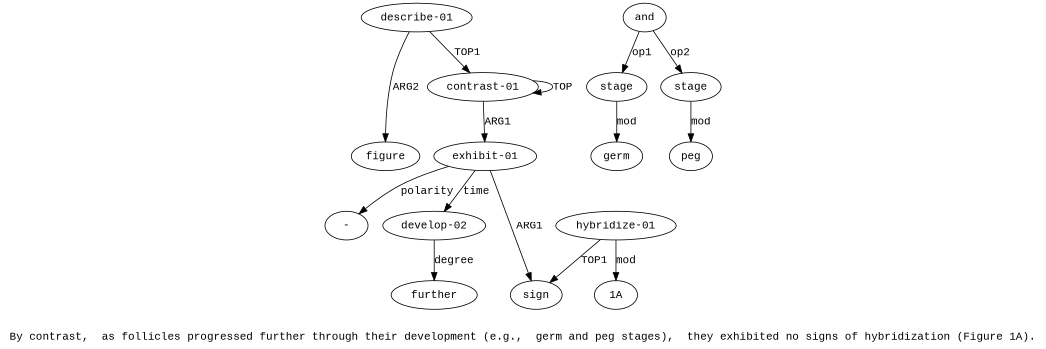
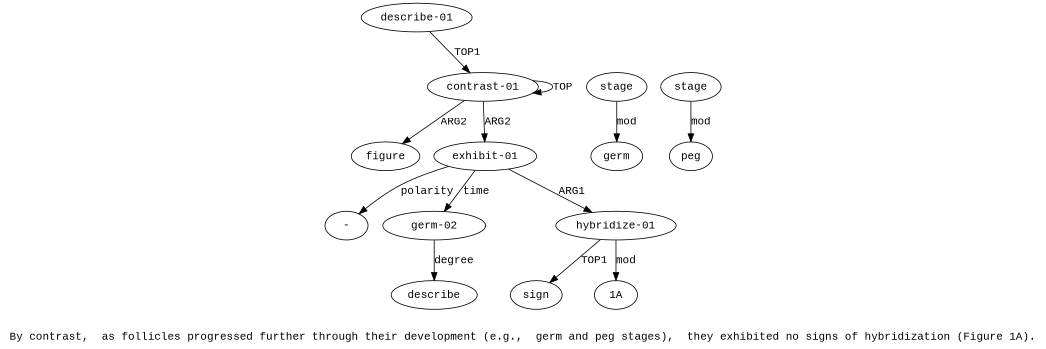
node "and": removed
edge "describe-01" -> "figure": now "contrast-01" -> "figure"
edge "contrast-01" -> "exhibit-01": label "ARG1" -> "ARG2"
edge "exhibit-01" -> "sign": now "exhibit-01" -> "hybridize-01"
node "develop-02": label "develop-02" -> "germ-02"
node "further": label "further" -> "describe"
